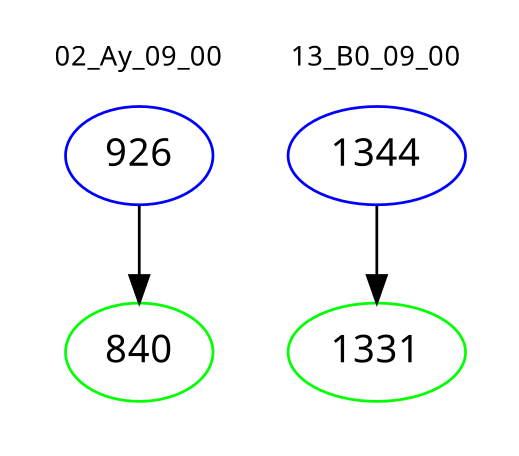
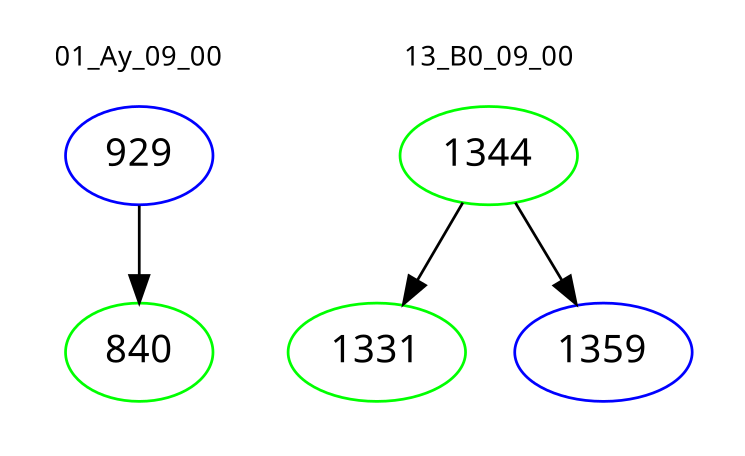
cluster "02_Ay_09_00": label "02_Ay_09_00" -> "01_Ay_09_00"
node "926": label "926" -> "929"
node "1344": color blue -> green
node "1359": added
